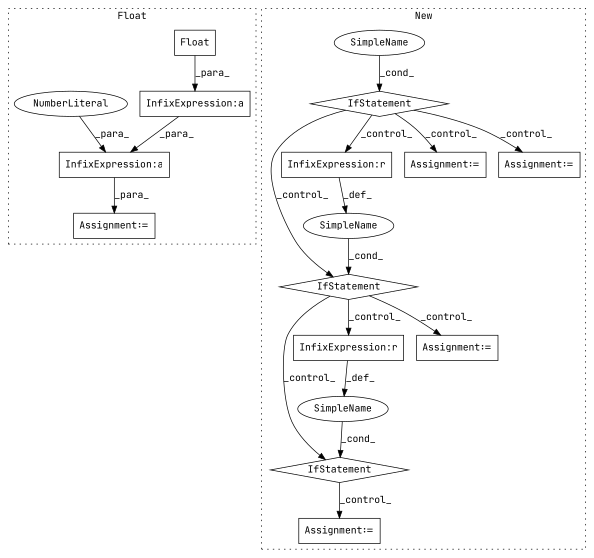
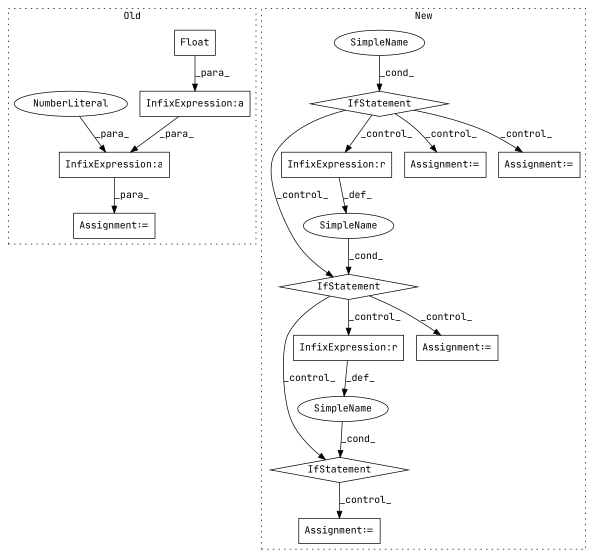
cluster "Float": label "Float" -> "Old"
